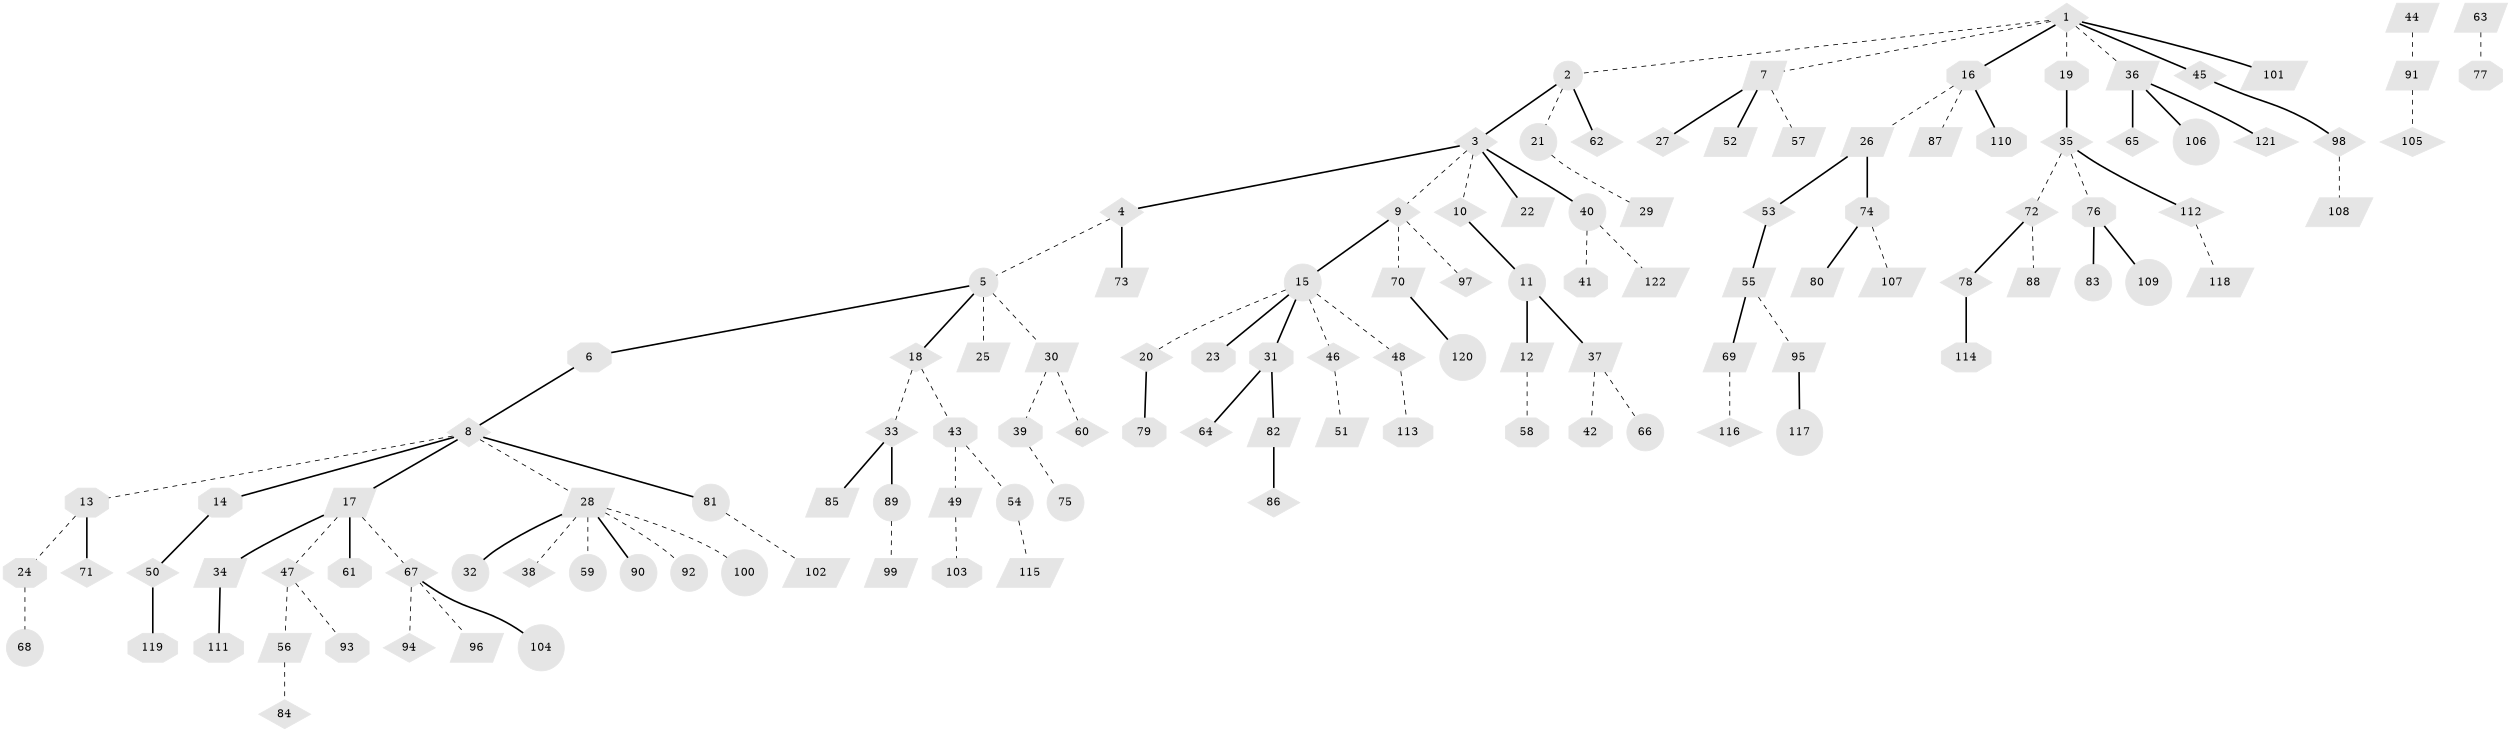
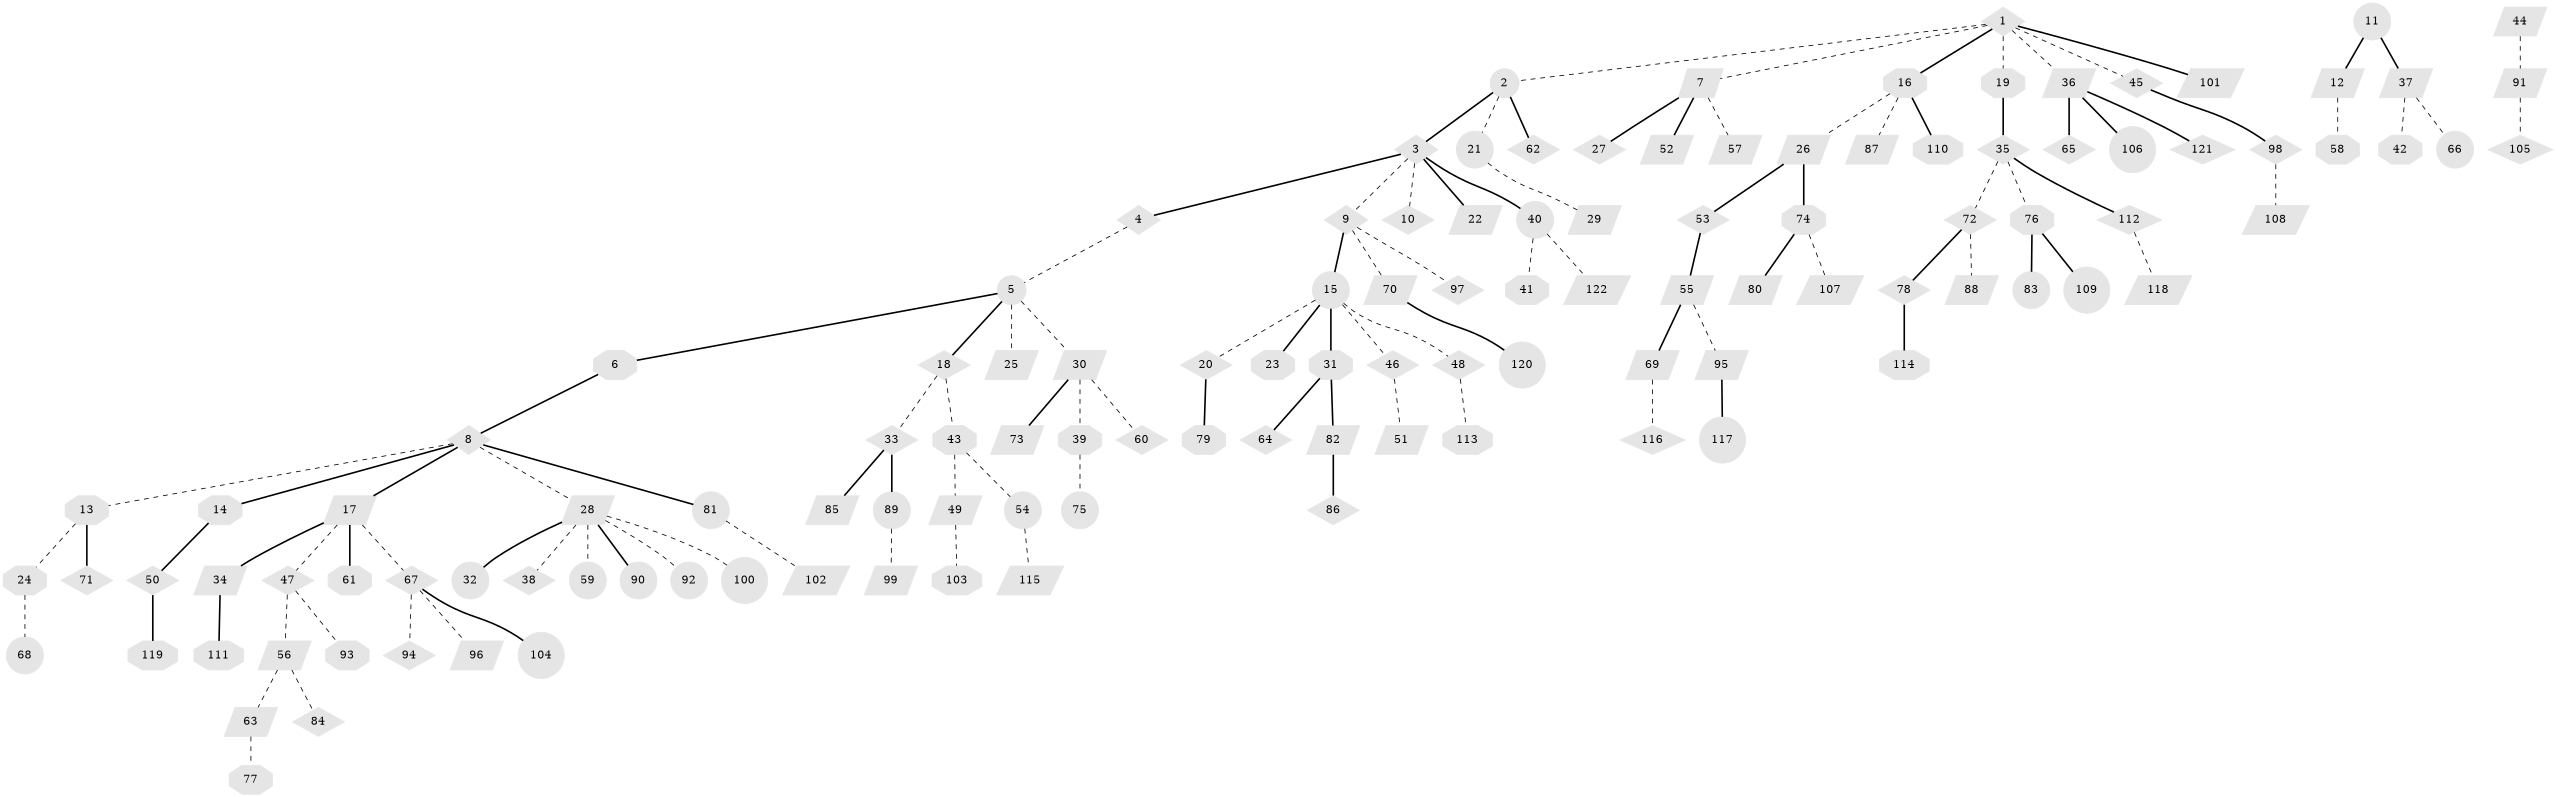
edge "1" -- "45": style bold -> dashed
edge "10" -- "11": removed
edge "4" -- "73": now "30" -- "73"
edge "56" -- "63": added
